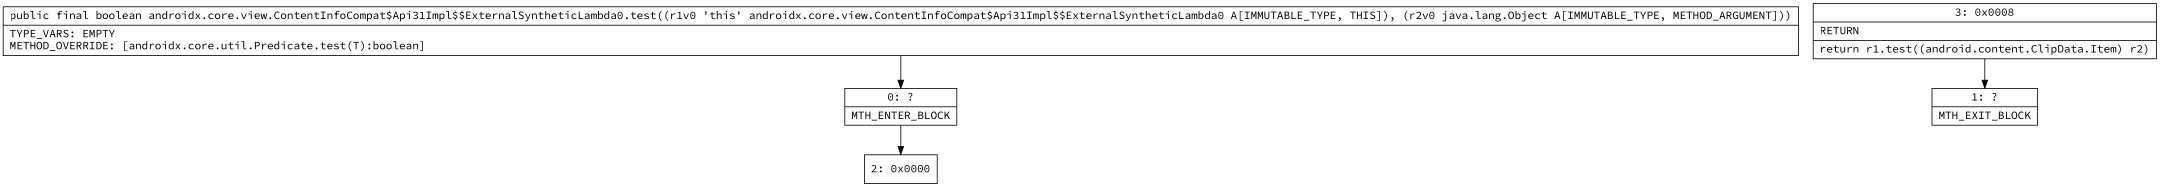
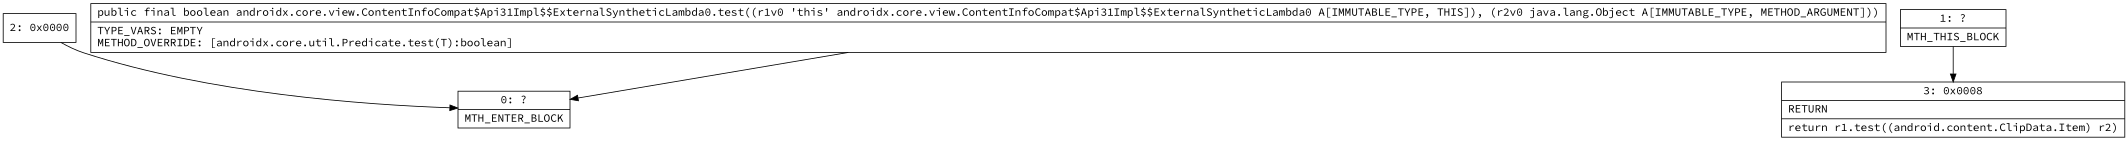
edge "3: 0x0008" -> "1: ?": reversed
node "1: ?": text "MTH_EXIT_BLOCK" -> "MTH_THIS_BLOCK"
edge "0: ?" -> "2: 0x0000": reversed
